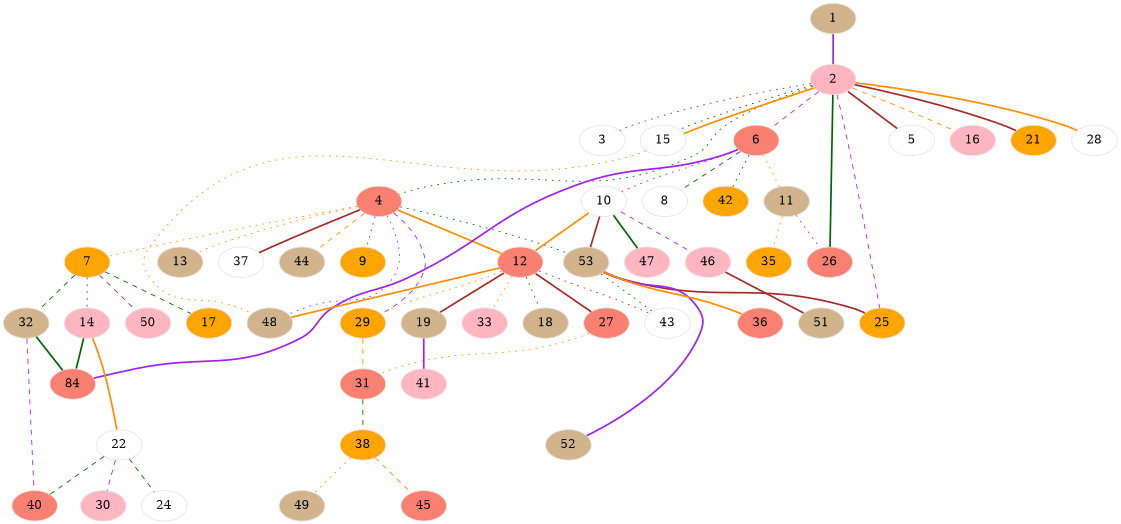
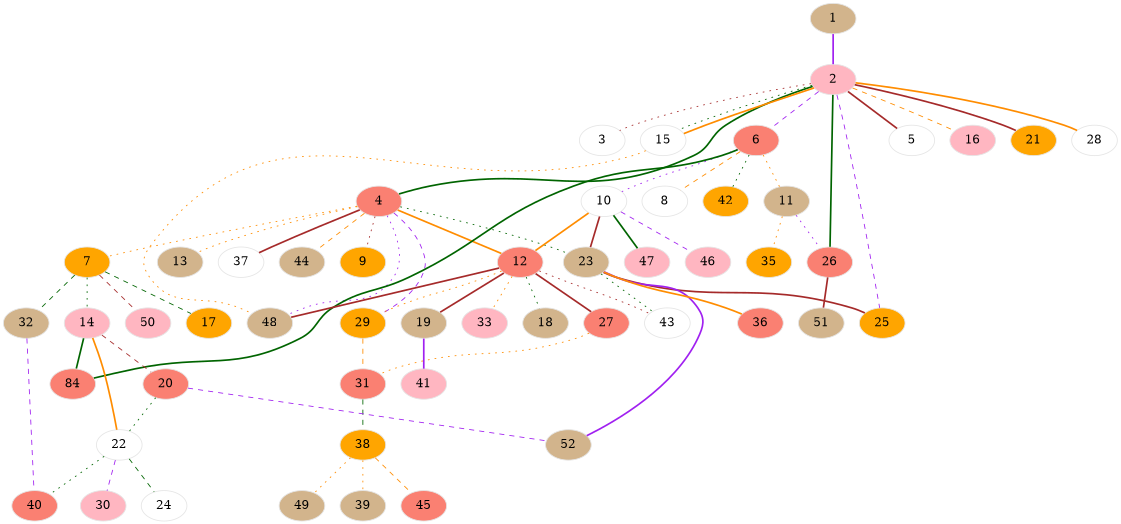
edge "6" -- "8": color darkgreen -> darkorange
edge "2" -- "4": style dotted -> bold
node "53": label "53" -> "23"
edge "6" -- "84": color purple -> darkgreen
edge "46" -- "51": now "26" -- "51"
edge "12" -- "48": color darkorange -> brown
edge "32" -- "84": removed
node "20": added
edge "22" -- "40": style dashed -> dotted
node "39": added
